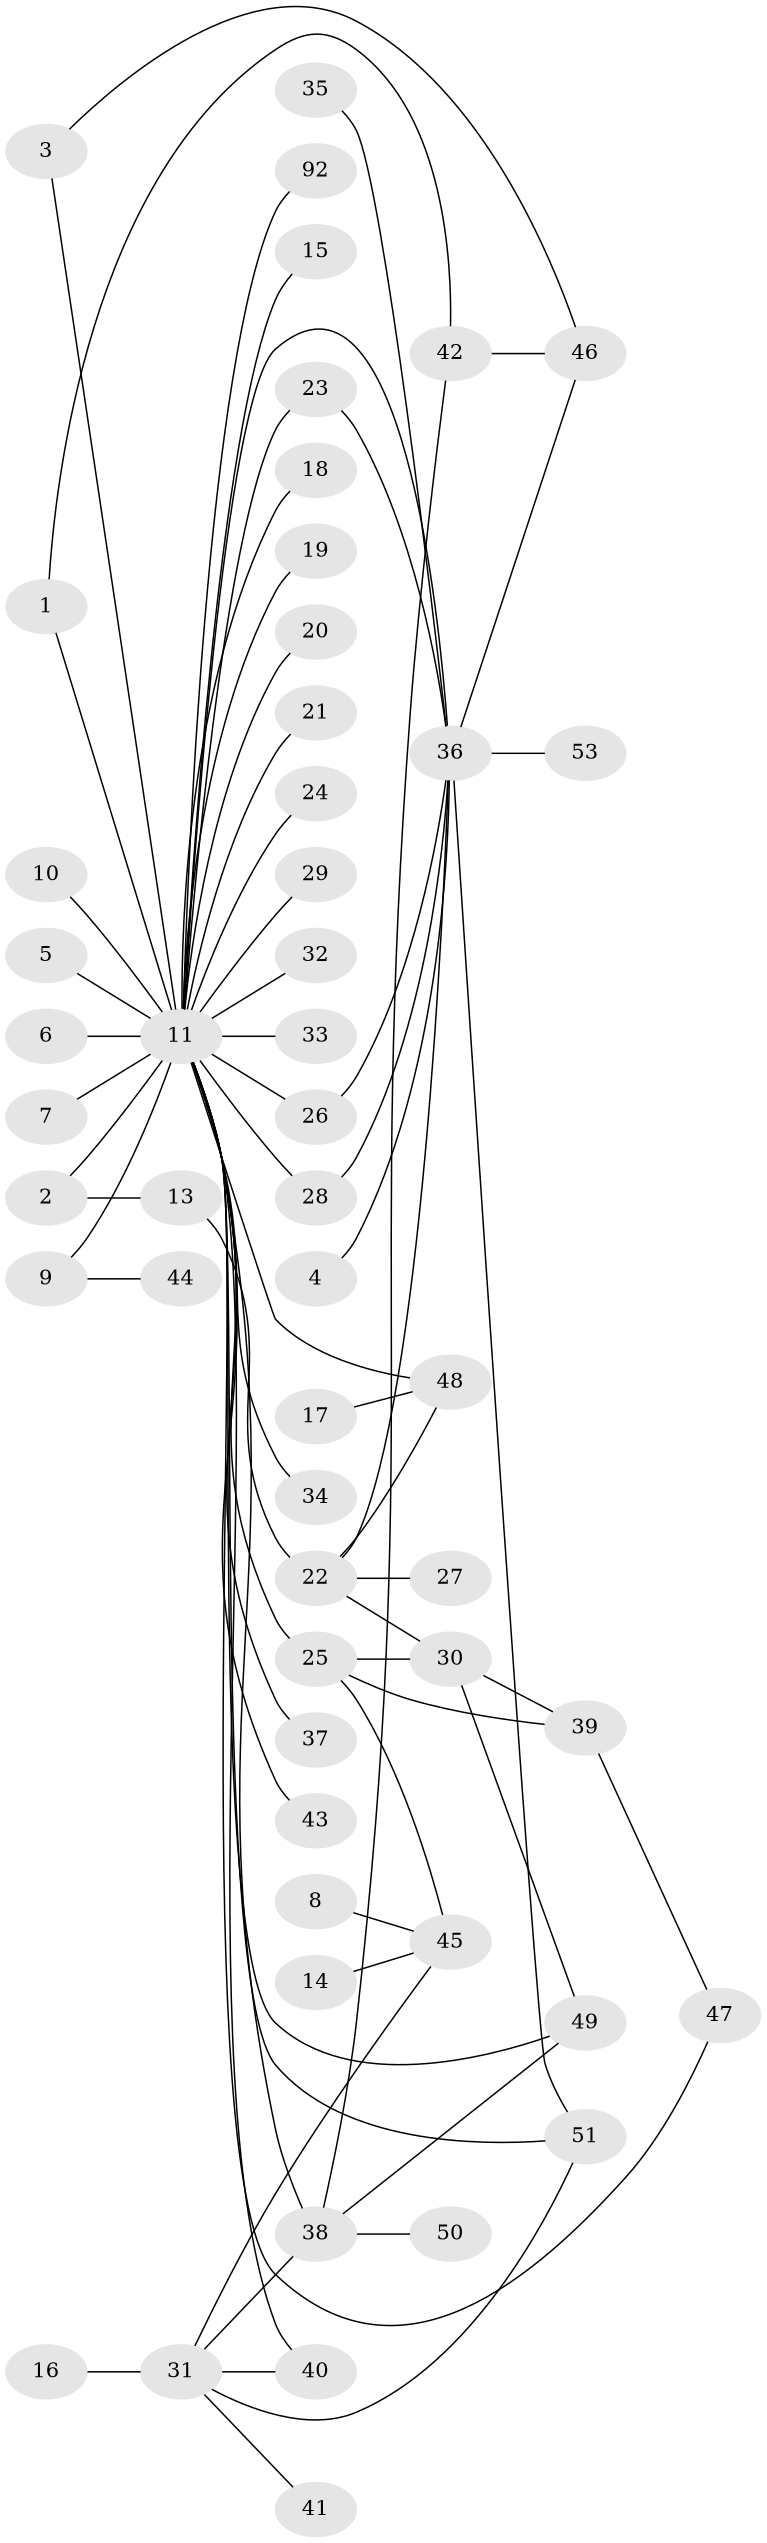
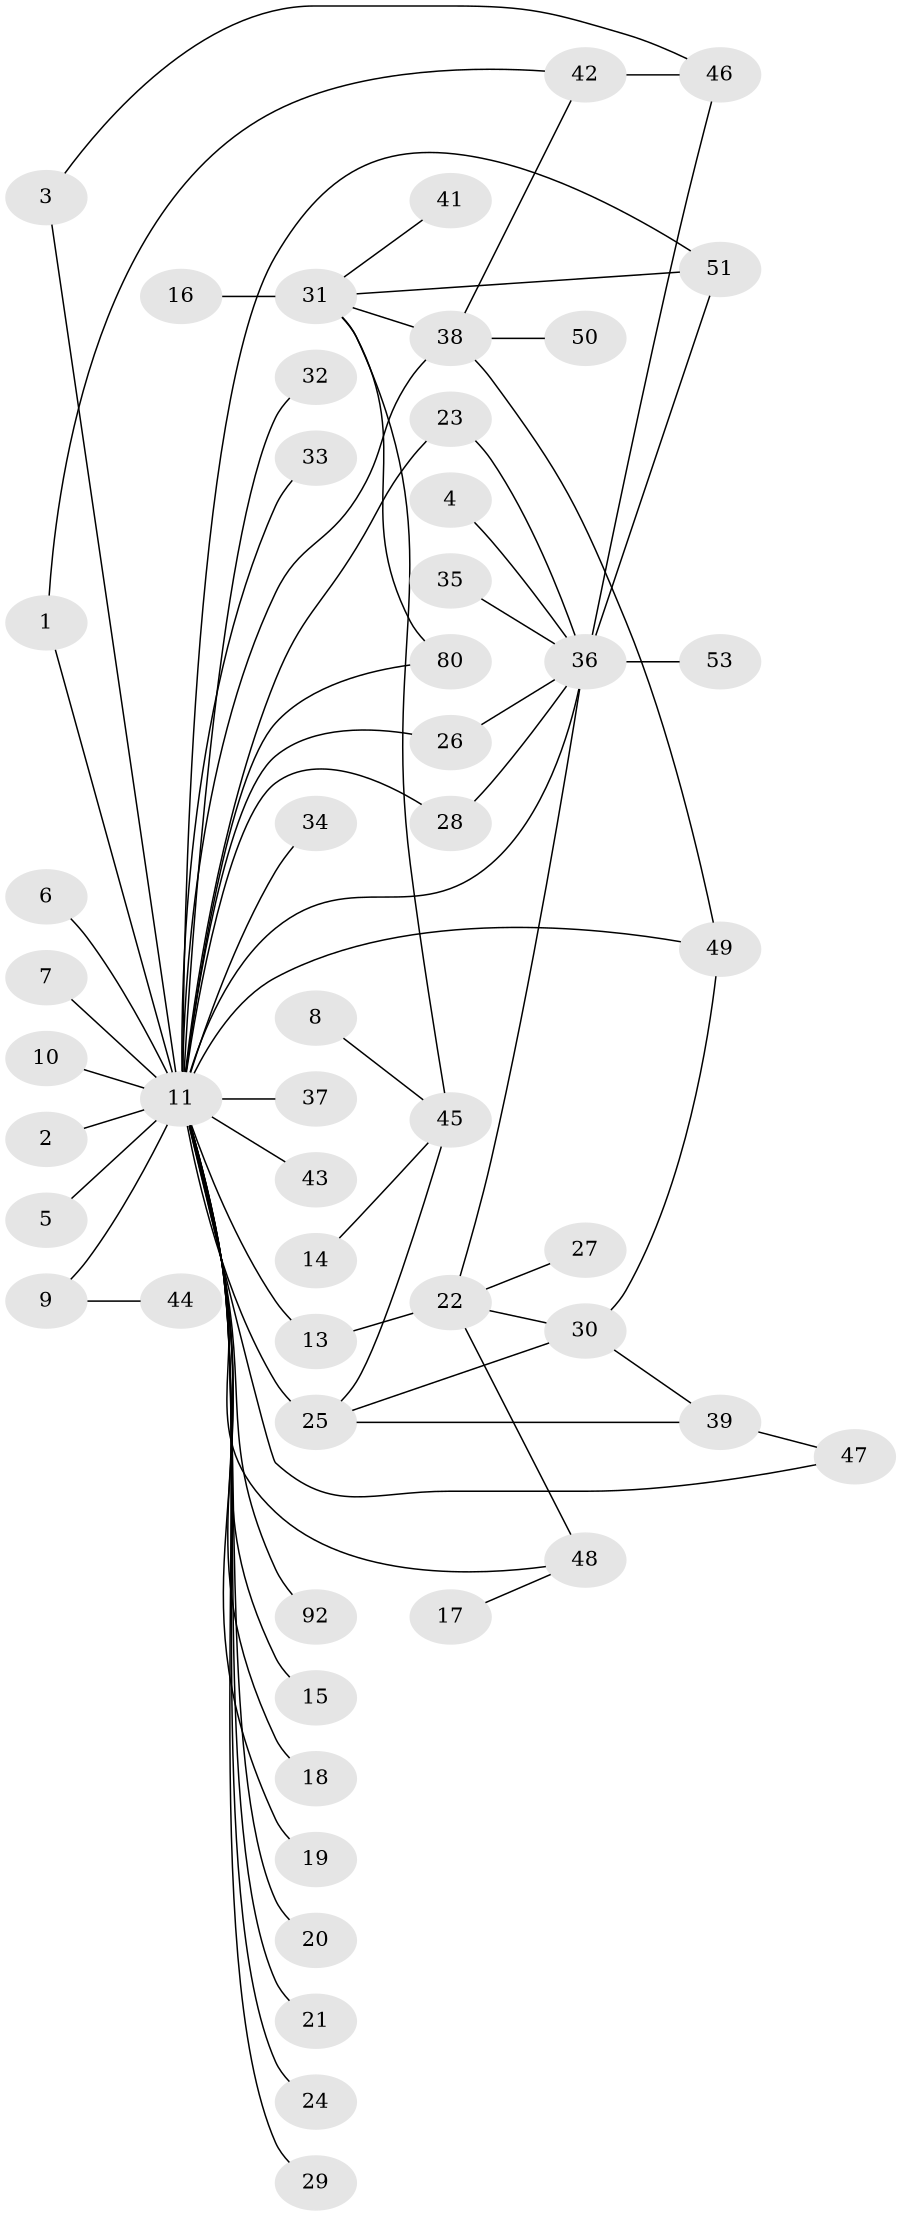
edge "2" -- "13": now "11" -- "13"
node "40": label "40" -> "80"
